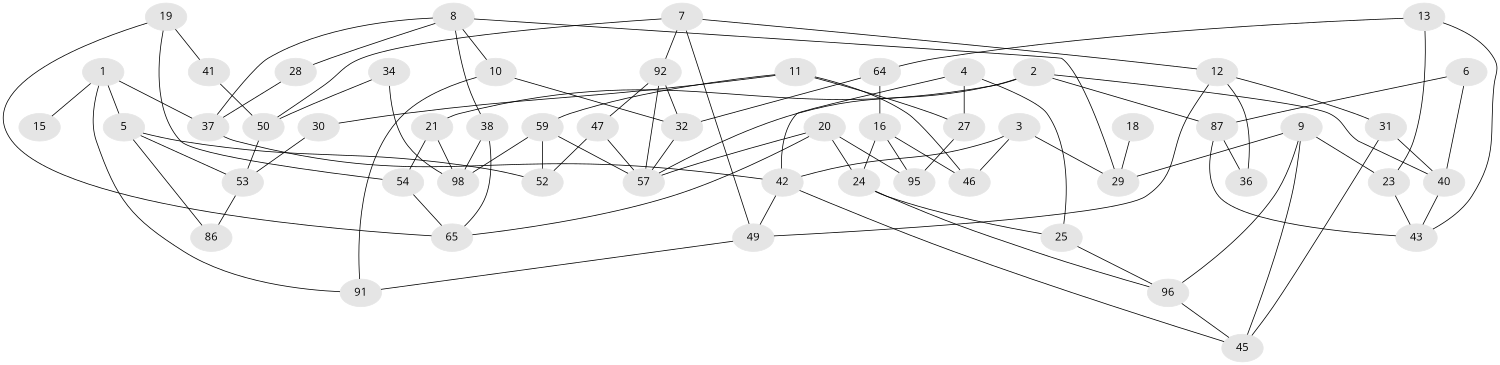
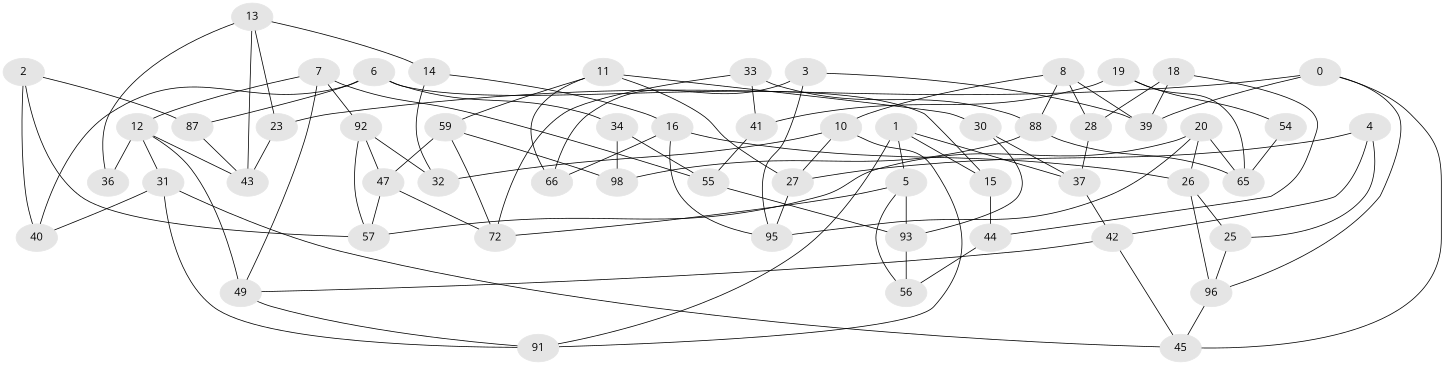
edge "8" -- "37": now "30" -- "37"
node "33": added
node "64": label "64" -> "14"
edge "6" -- "15": added
edge "18" -- "28": added
edge "6" -- "34": added
node "50": label "50" -> "55"
node "21": removed
node "38": label "38" -> "88"
node "9": label "9" -> "0"
edge "10" -- "27": added
edge "59" -- "57": now "59" -- "47"
edge "32" -- "57": removed
edge "87" -- "36": now "13" -- "36"
edge "3" -- "42": now "3" -- "95"
node "53": label "53" -> "93"
node "52": label "52" -> "72"
node "24": label "24" -> "26"
node "46": label "46" -> "66"
node "29": label "29" -> "39"
edge "40" -- "43": now "12" -- "43"
node "86": label "86" -> "56"
node "44": added
edge "31" -- "91": added
